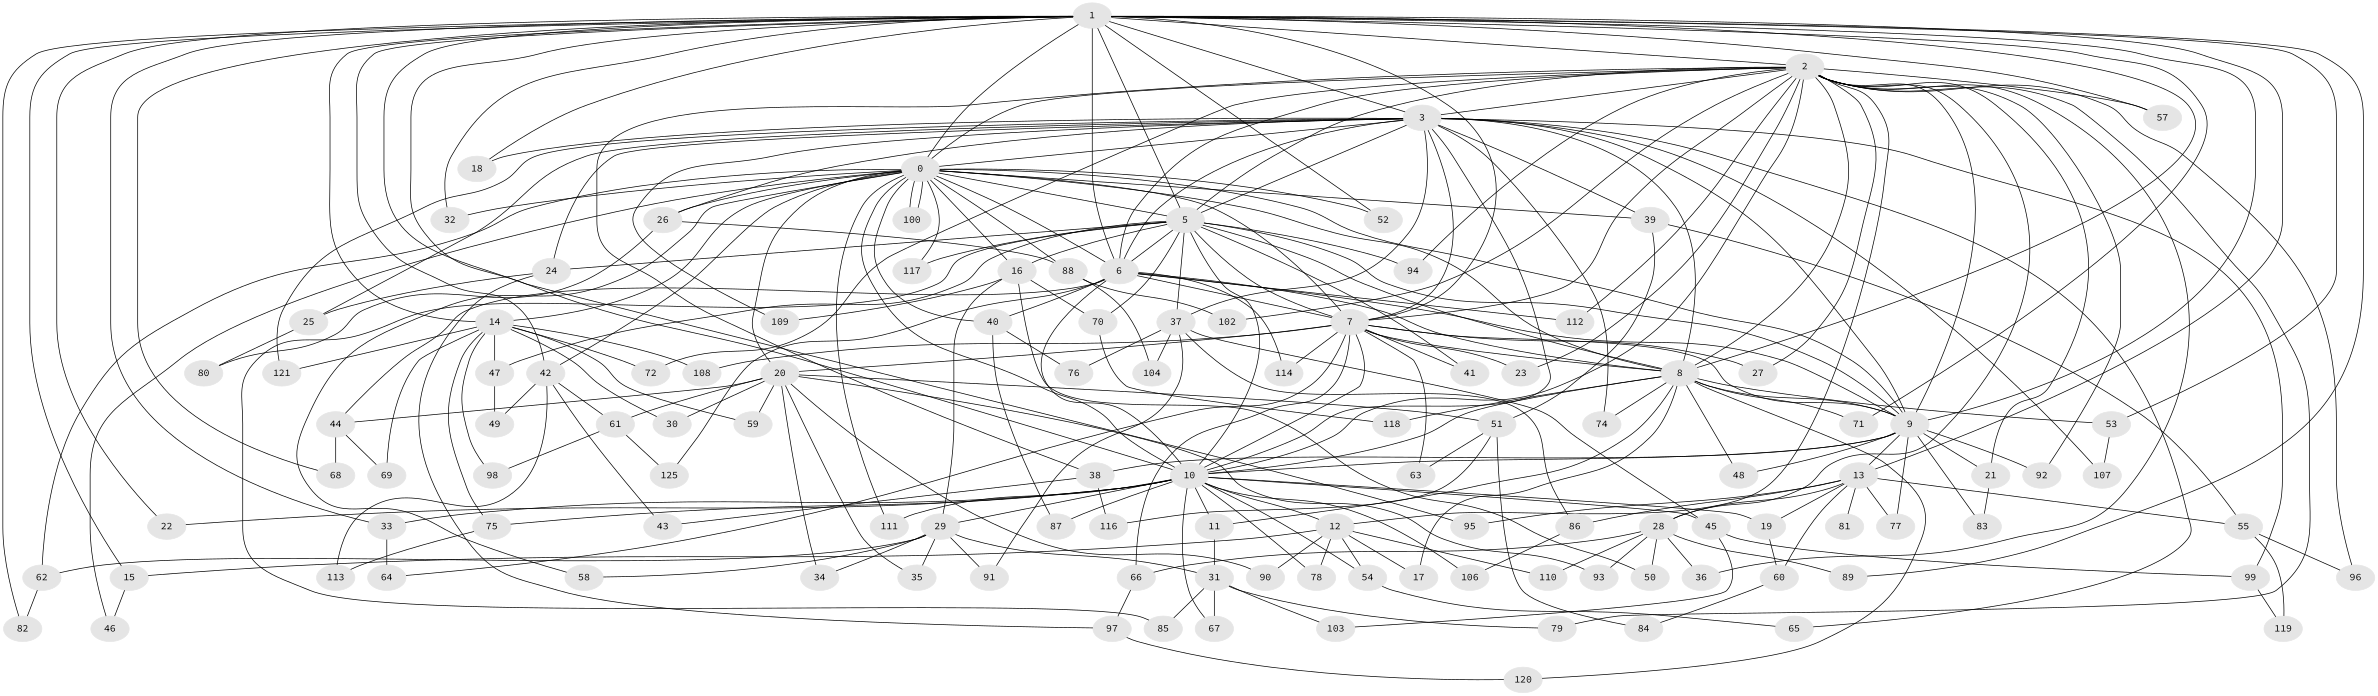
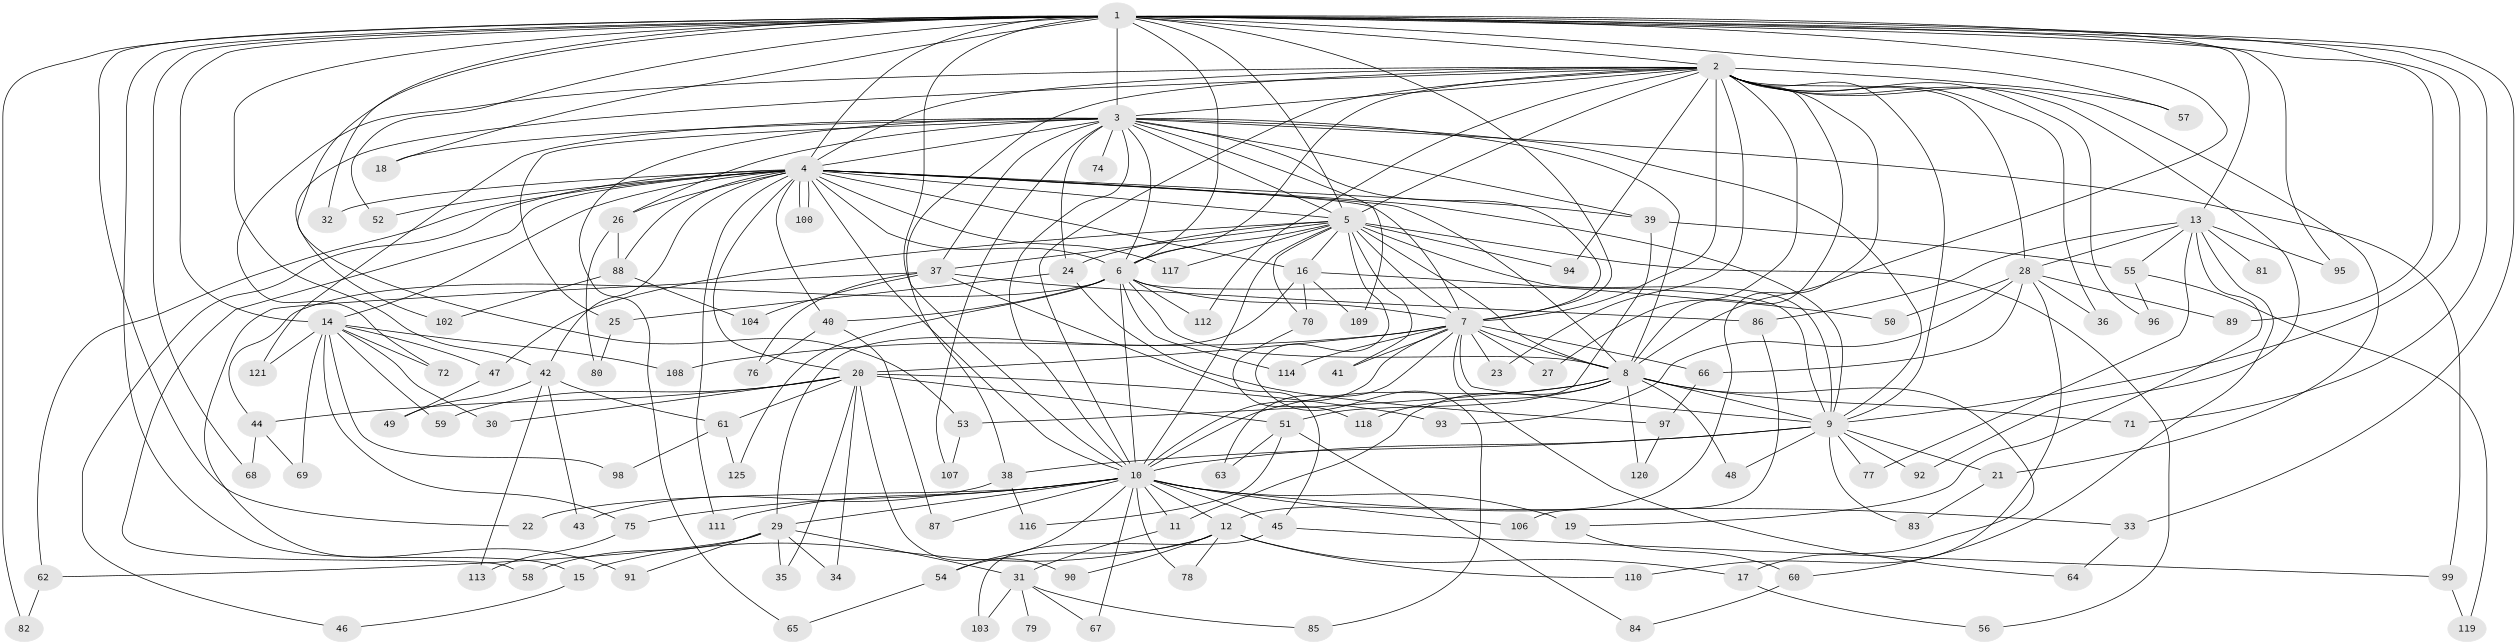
node "0": label "0" -> "4"
edge "8" -- "74": removed
edge "9" -- "13": removed
edge "2" -- "79": removed
node "56": added
